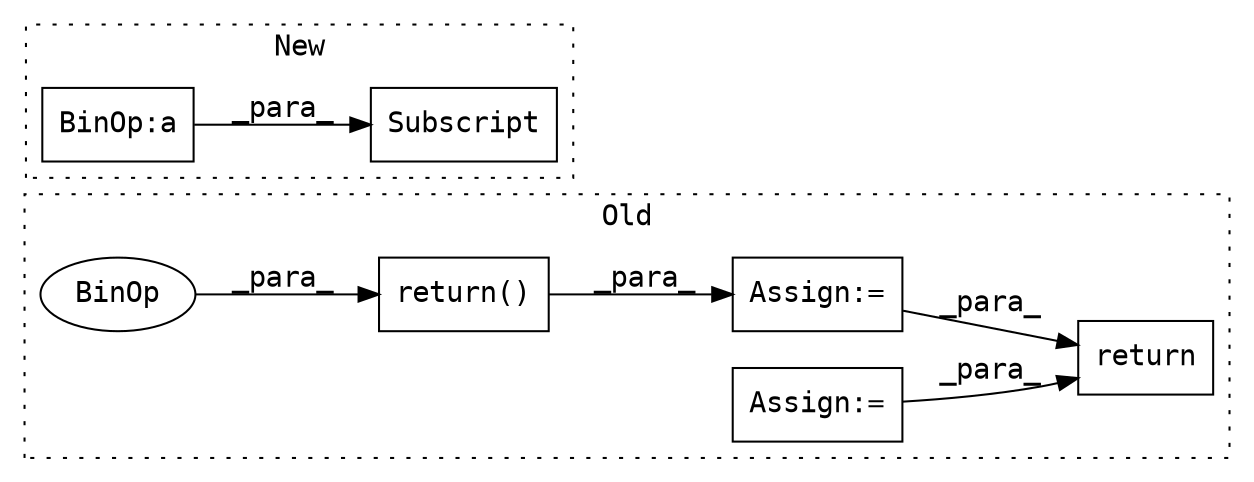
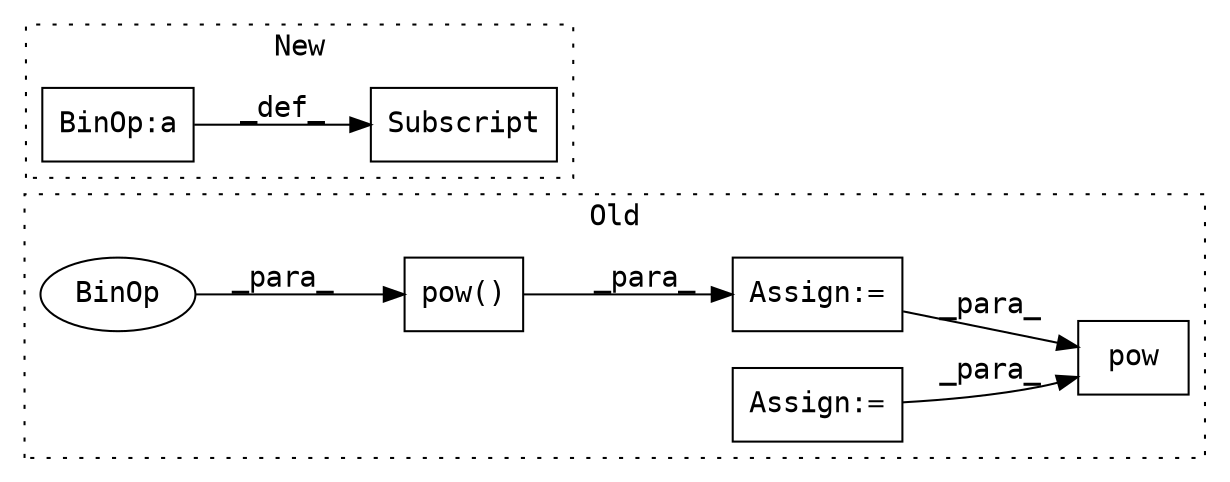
edge "BinOp:a" -> "Subscript": label "_para_" -> "_def_"
node "return()": label "return()" -> "pow()"
node "return": label "return" -> "pow"
